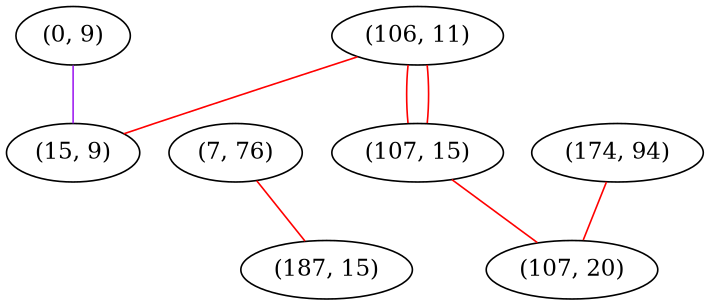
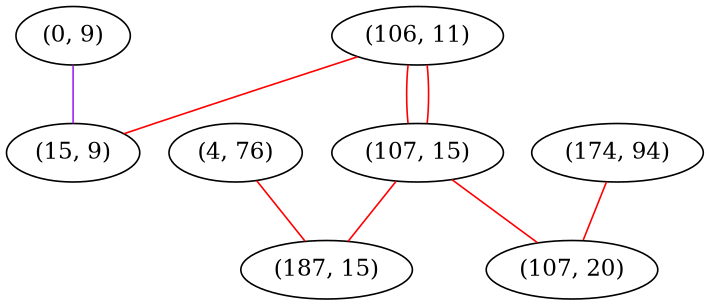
node "(7, 76)": label "(7, 76)" -> "(4, 76)"
edge "(107, 15)" -- "(187, 15)": added
